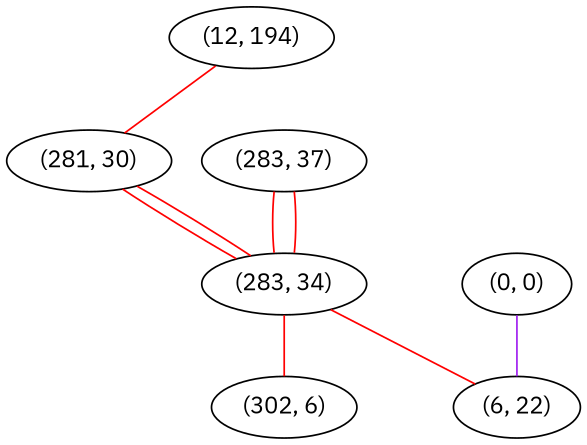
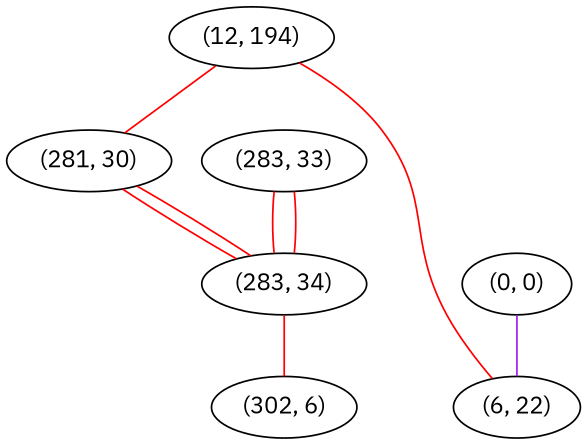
node "(283, 37)": label "(283, 37)" -> "(283, 33)"
edge "(283, 34)" -- "(6, 22)": now "(12, 194)" -- "(6, 22)"
